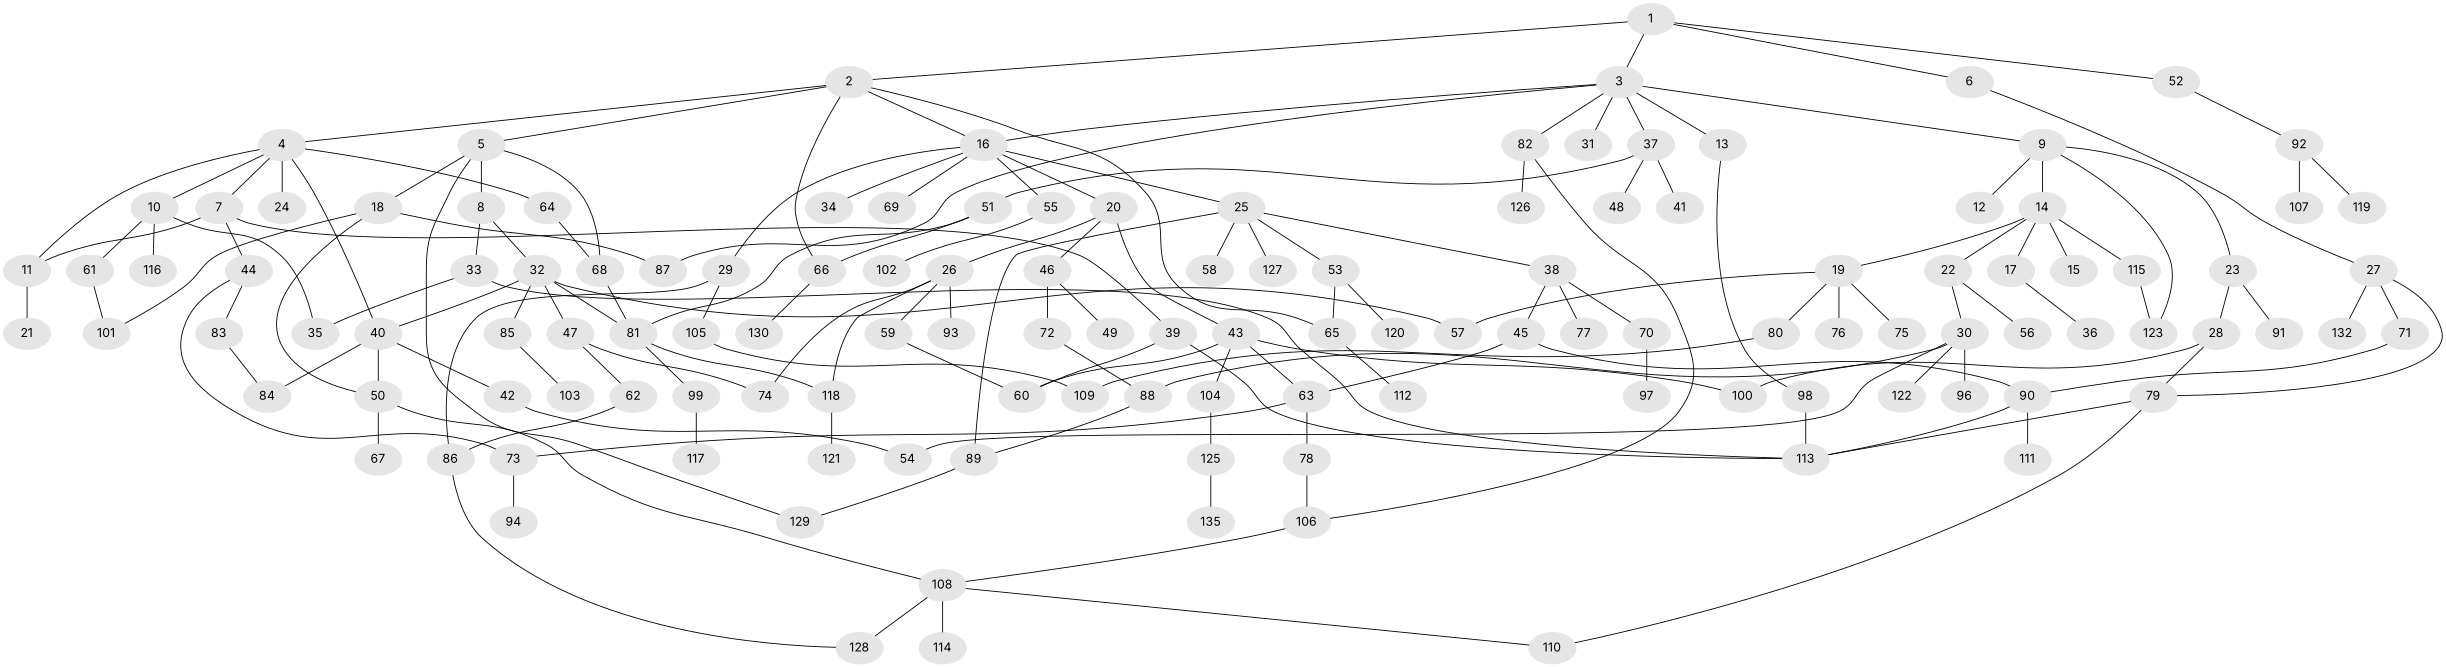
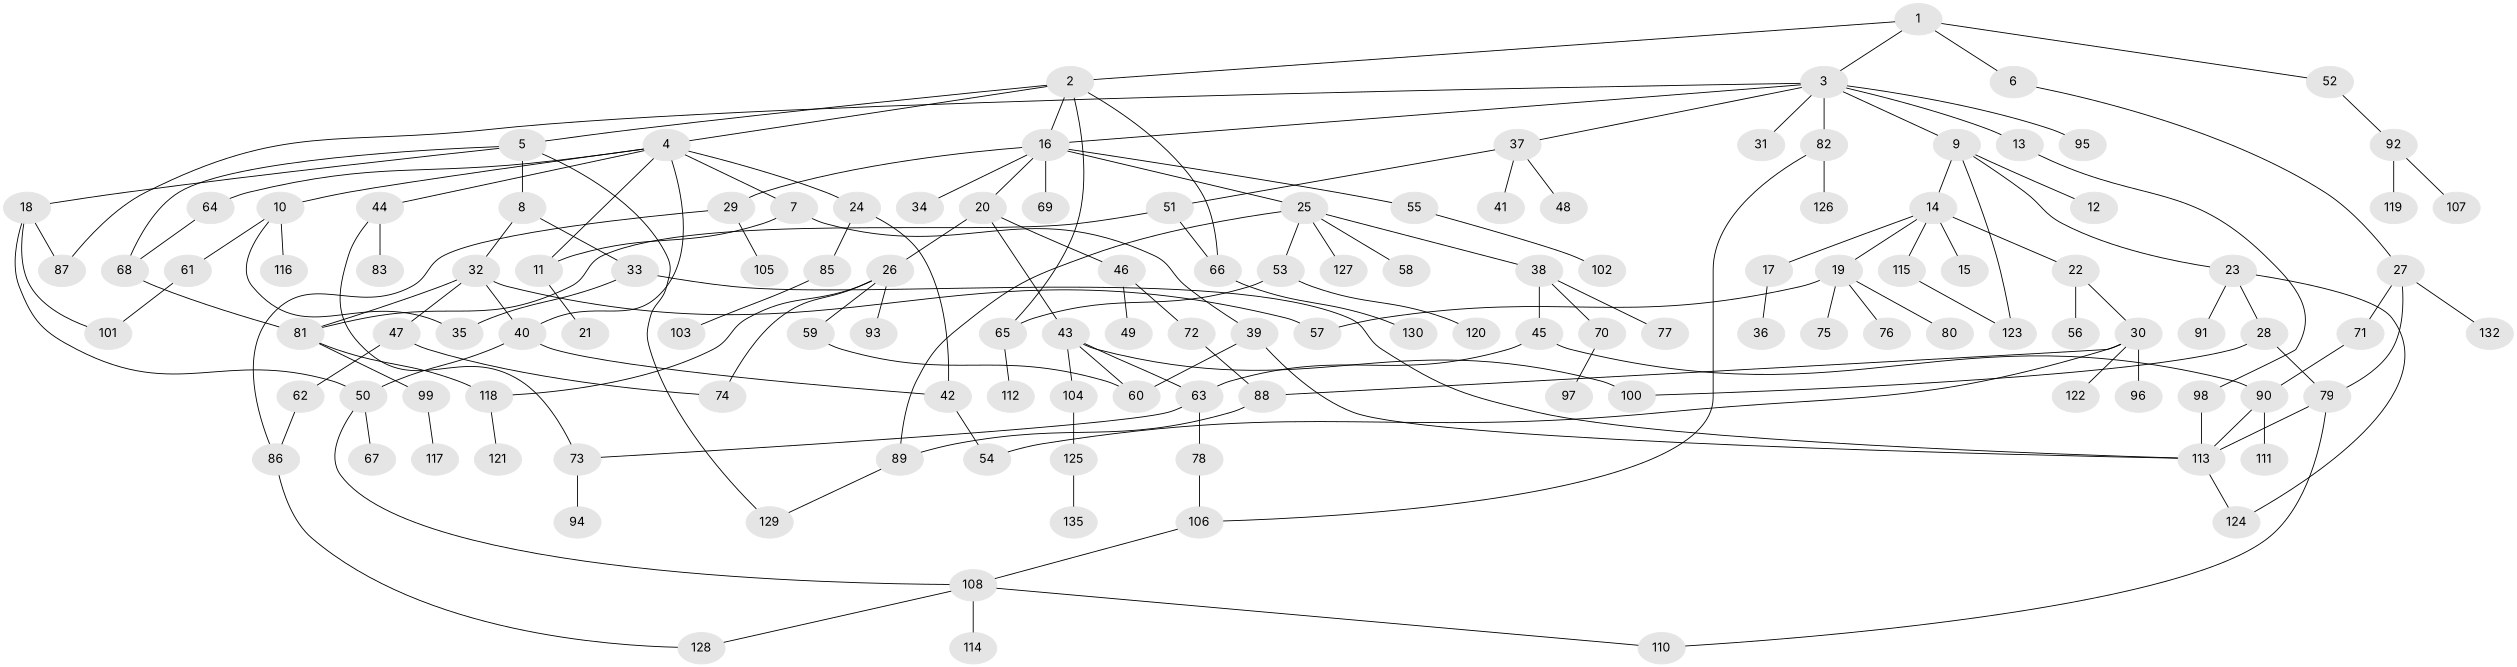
node "95": added
edge "7" -- "44": now "4" -- "44"
edge "24" -- "42": added
edge "32" -- "85": now "24" -- "85"
node "84": removed
node "109": removed
node "124": added
